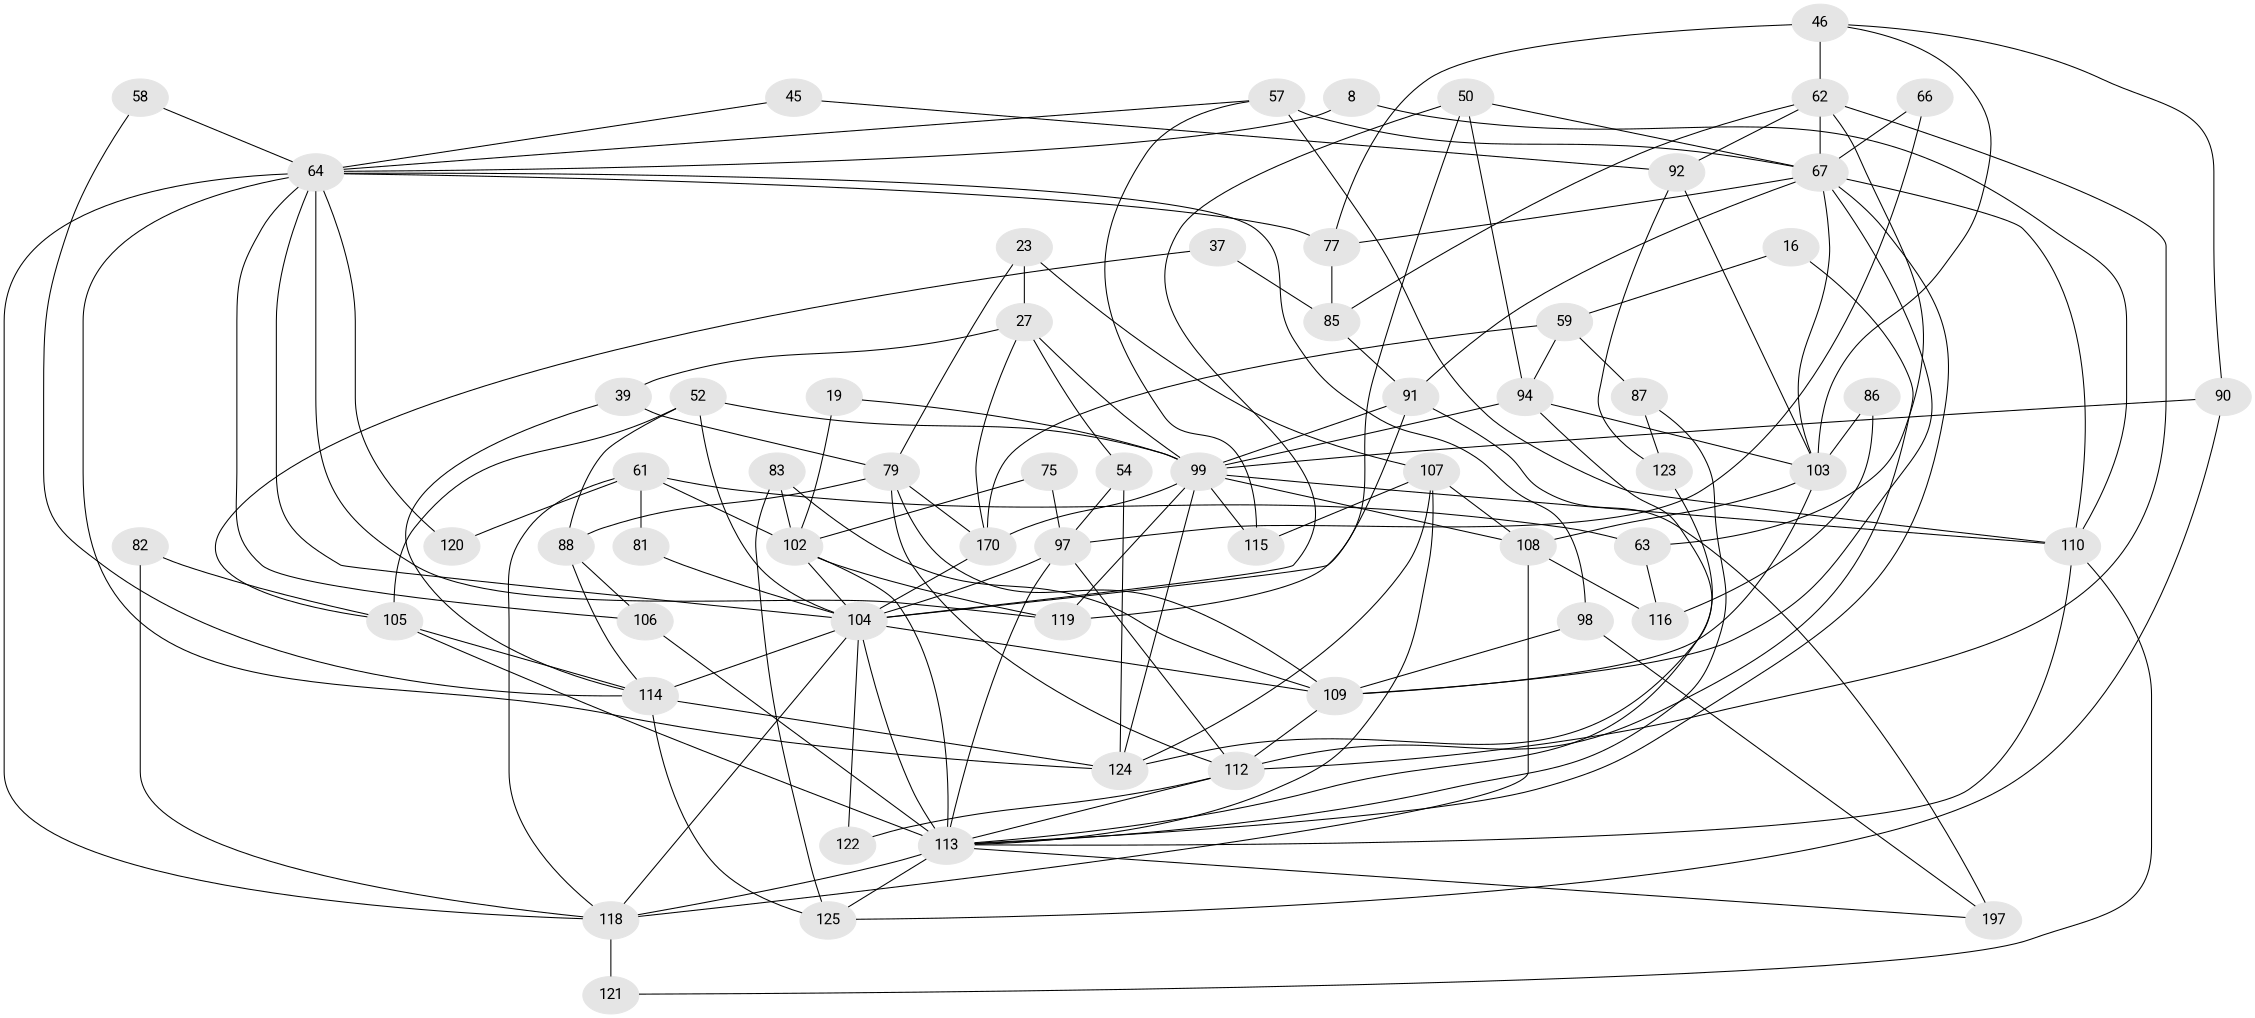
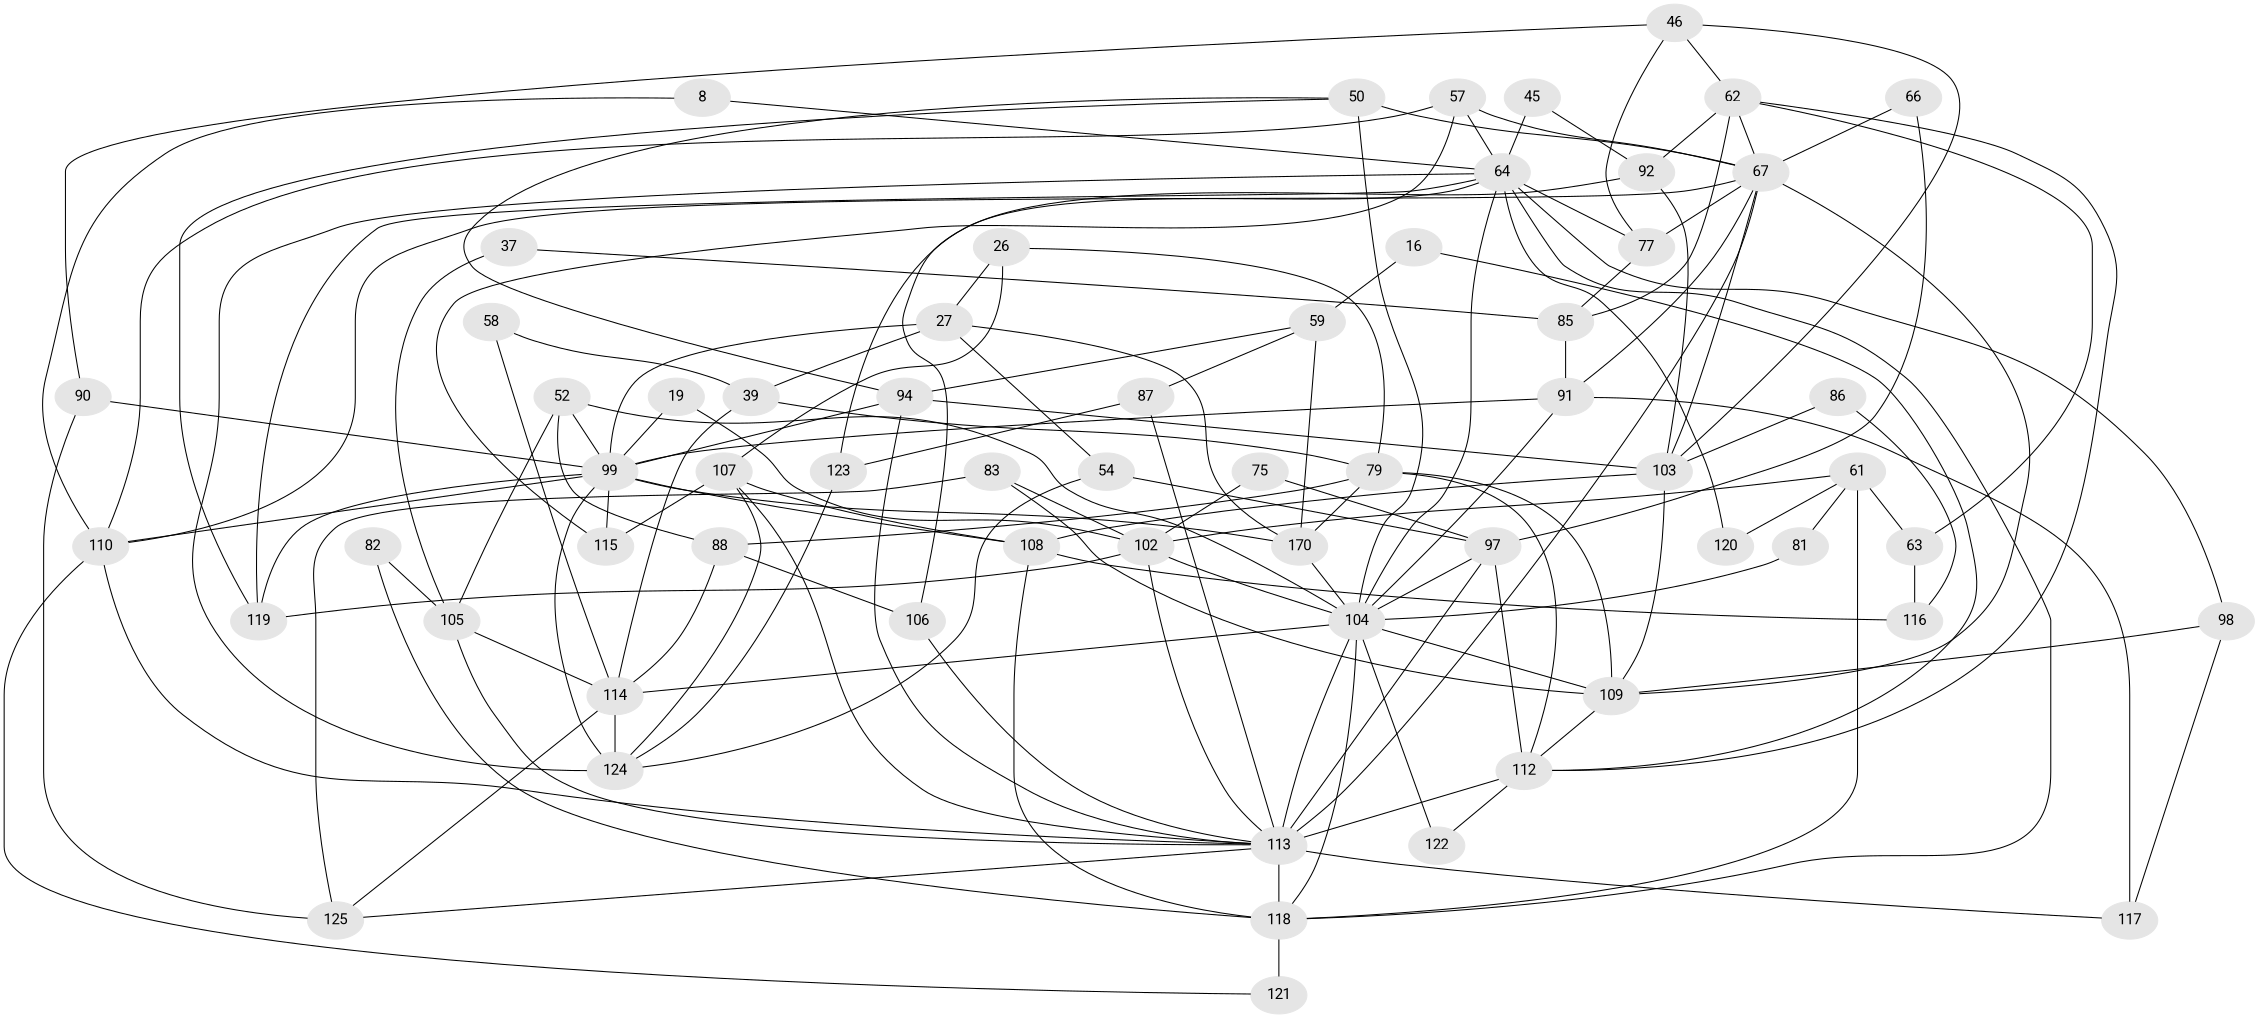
edge "58" -- "64": now "58" -- "39"
node "23": label "23" -> "26"
node "197": label "197" -> "117"
